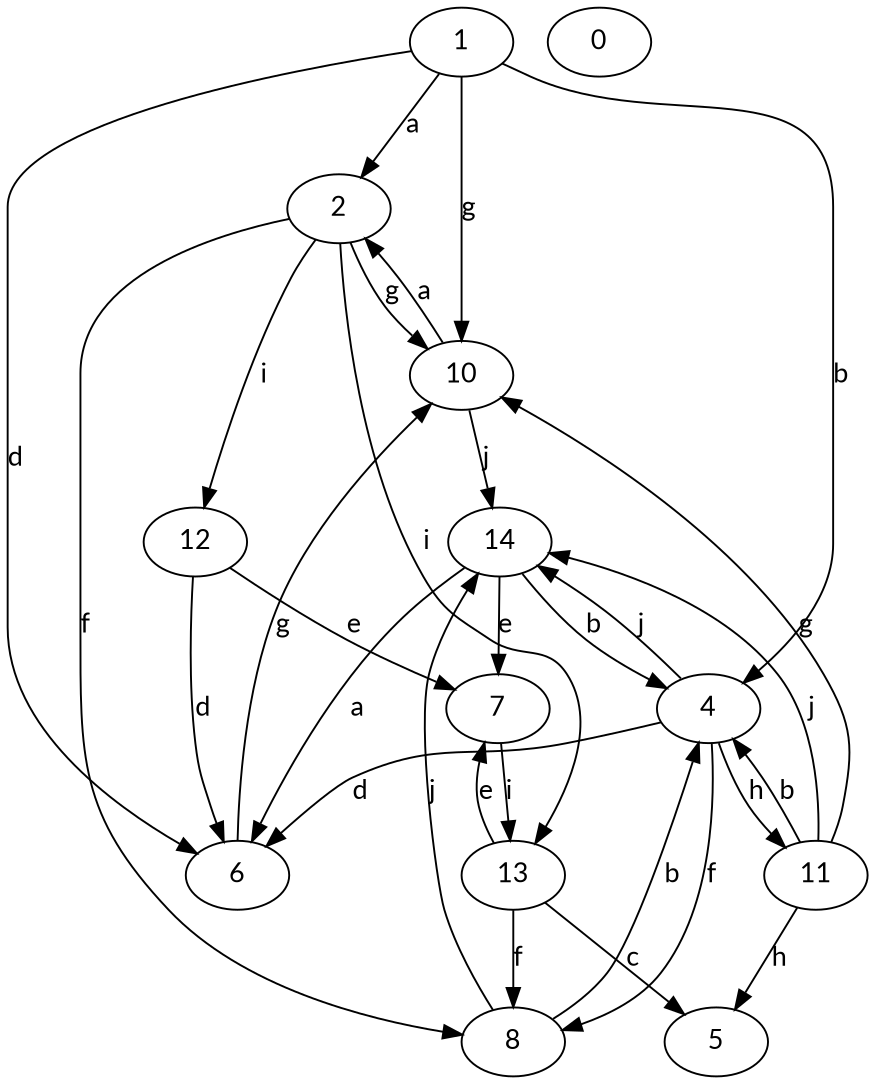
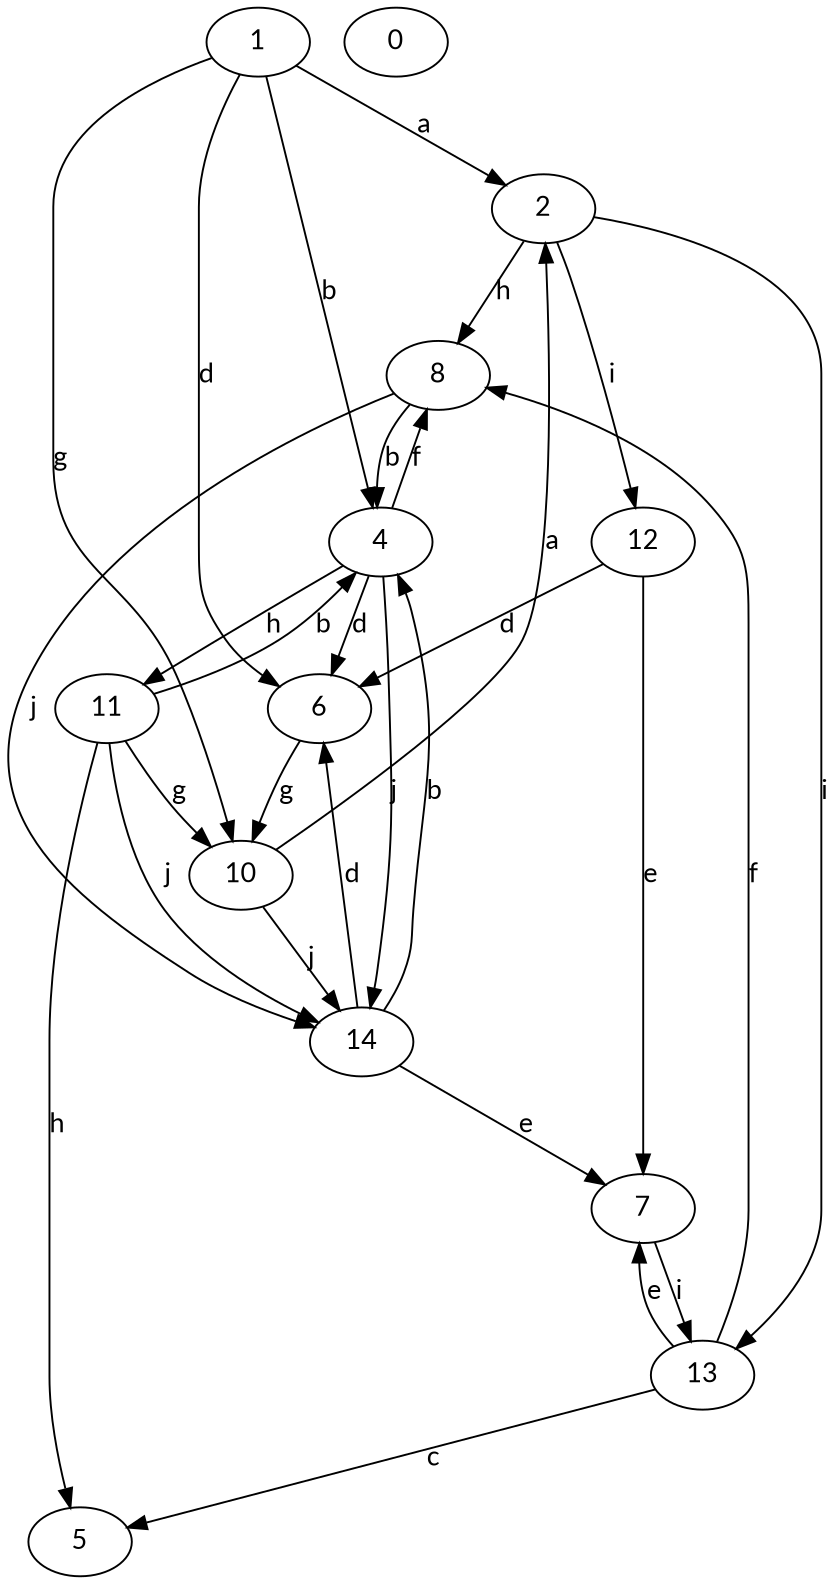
edge "2" -> "10": removed, label "g"
edge "2" -> "8": label "f" -> "h"
edge "14" -> "6": label "a" -> "d"
